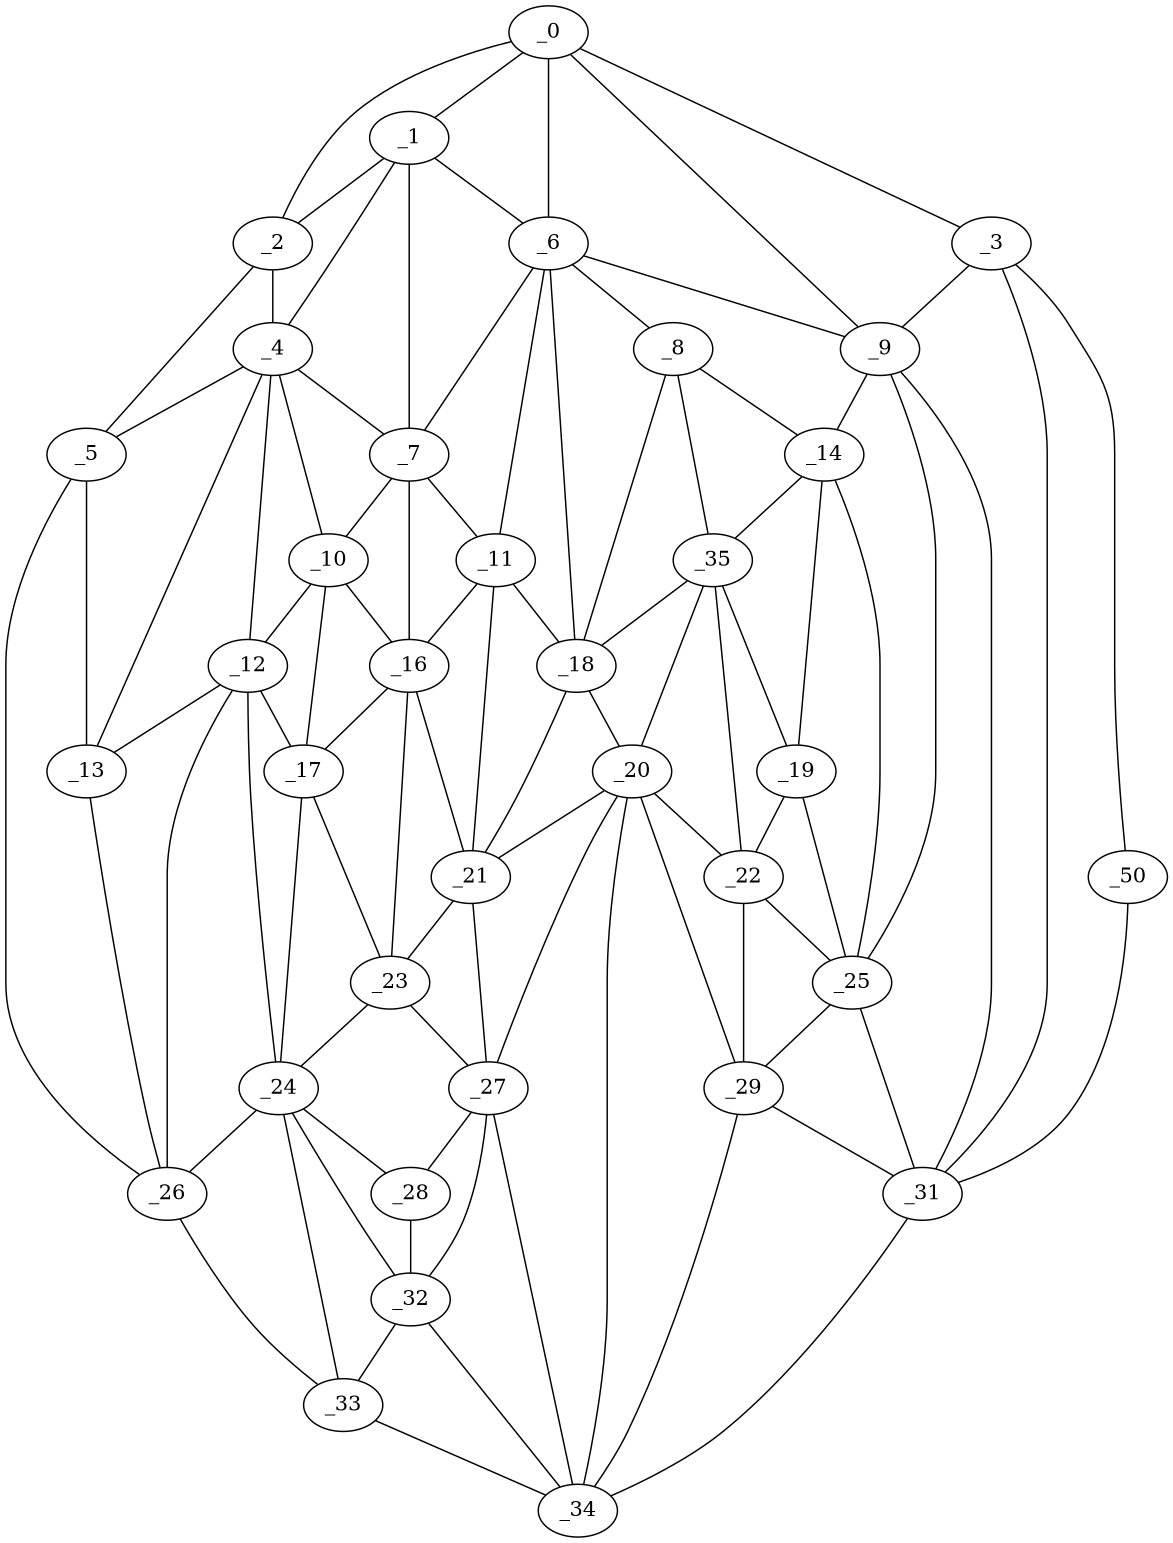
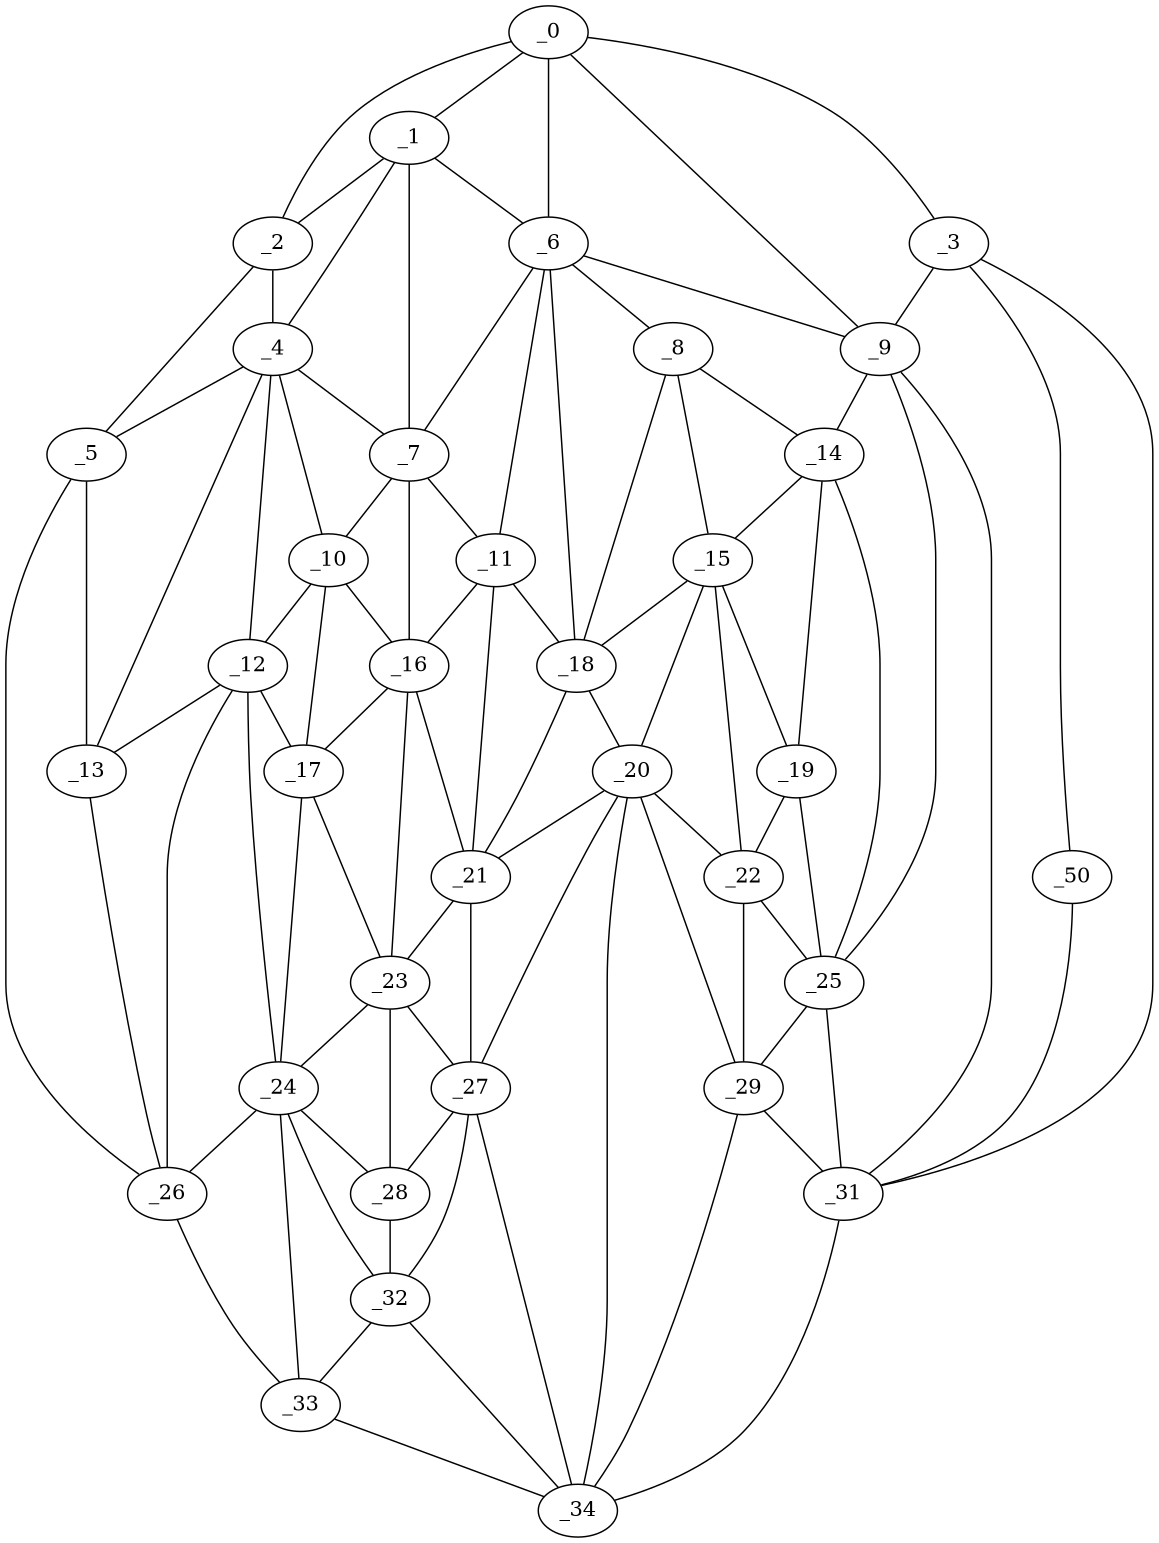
node "_35": label "_35" -> "_15"
edge "_23" -- "_28": added
